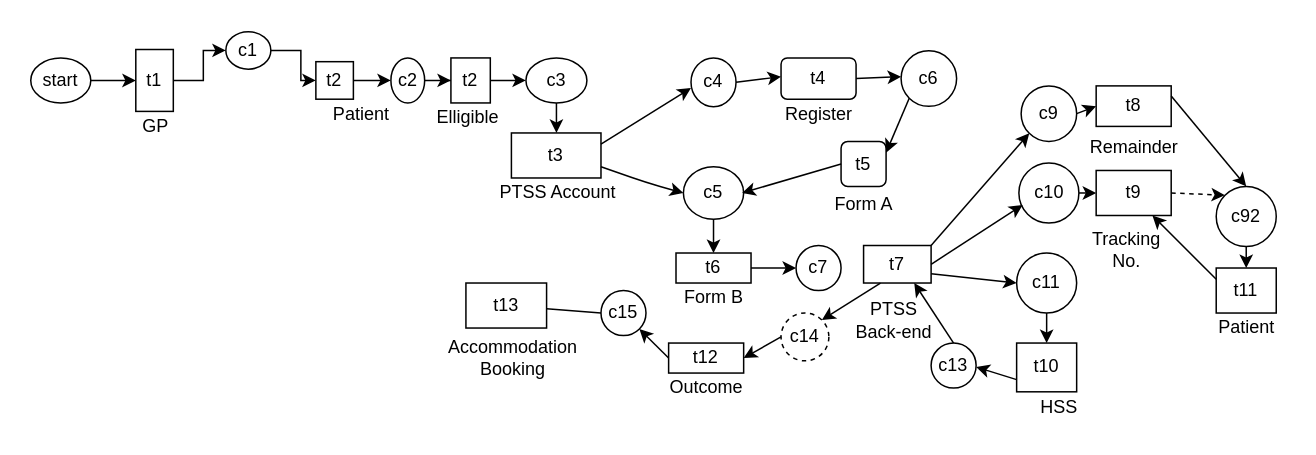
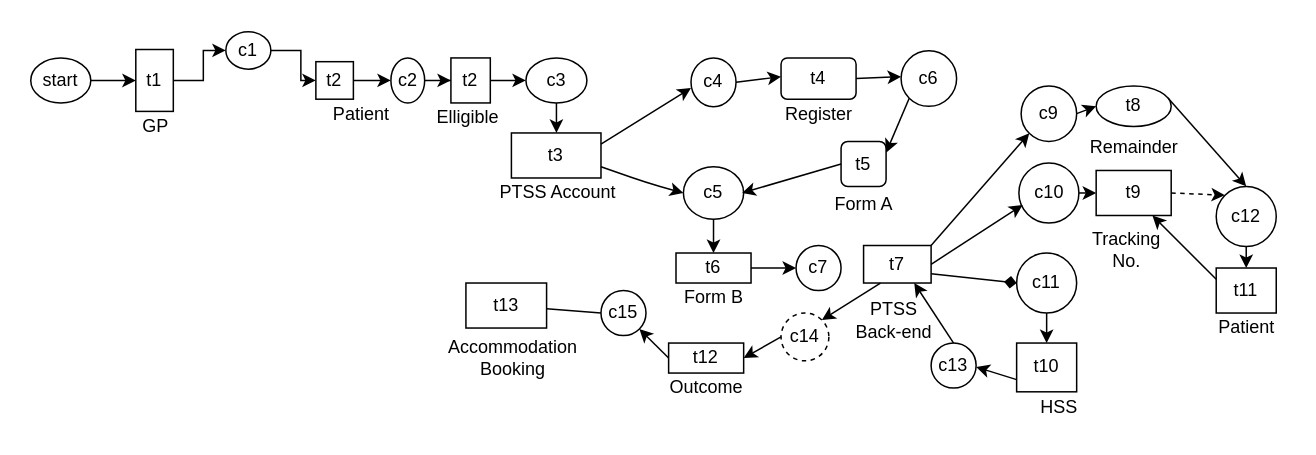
node "t8": shape rectangle -> ellipse
node "c92": label "c92" -> "c12"
edge "t7" -> "c11": arrowhead classic -> diamond
